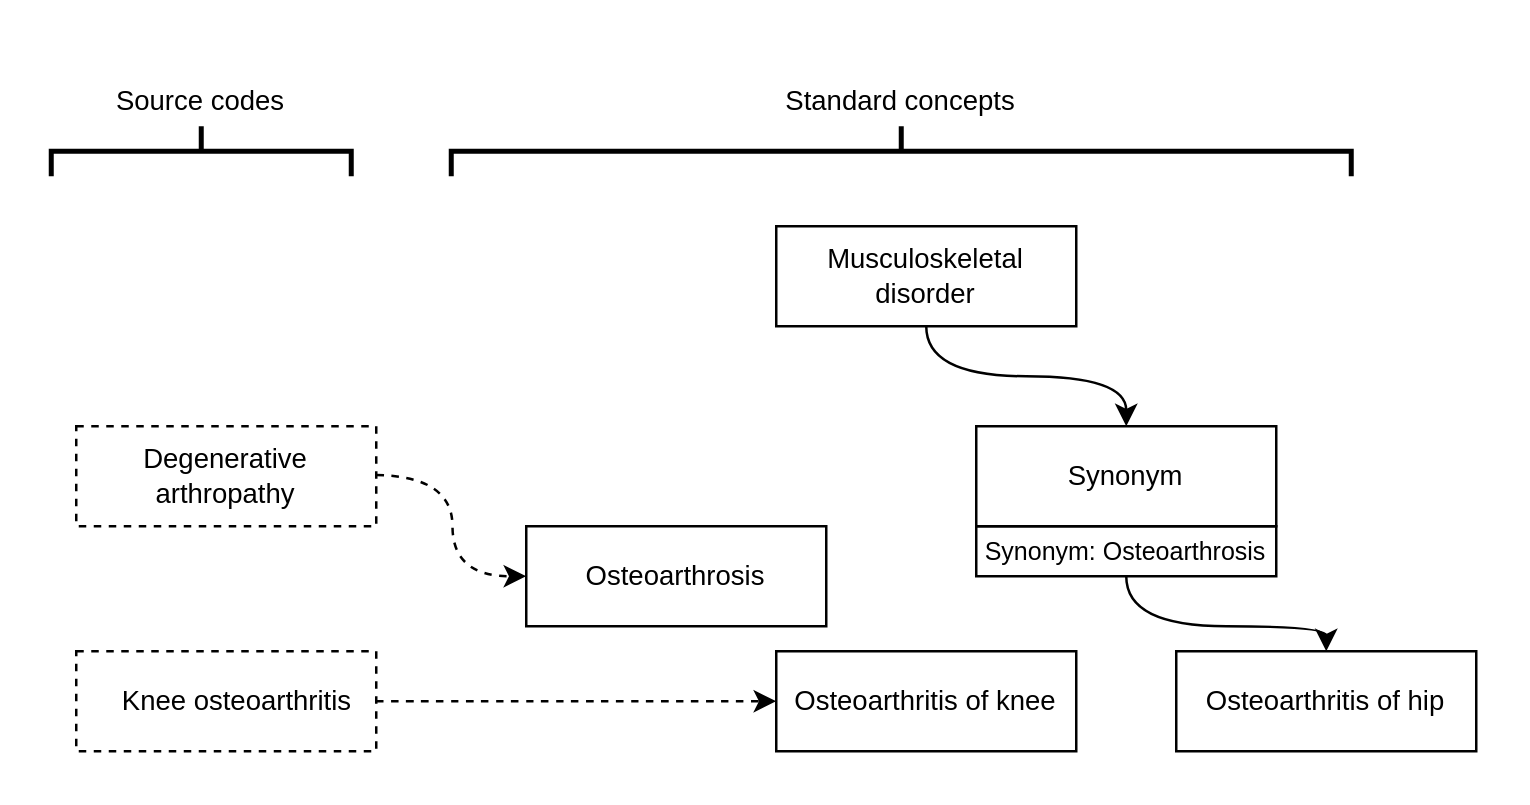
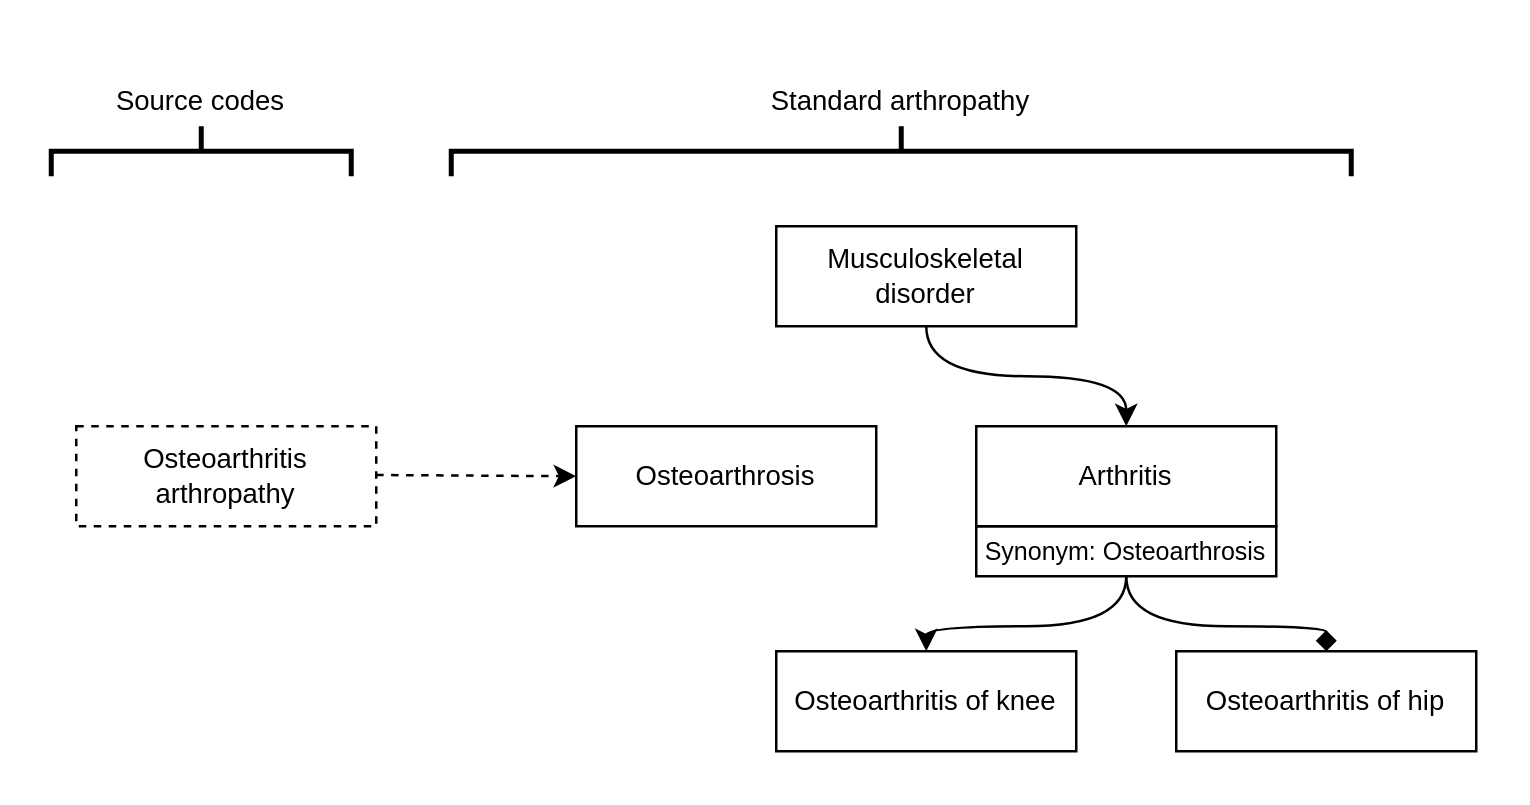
node "Standard concepts": label "Standard concepts" -> "Standard arthropathy"
node "Degenerative arthropathy": label "Degenerative arthropathy" -> "Osteoarthritis arthropathy"
node "Synonym": label "Synonym" -> "Arthritis"
node "Osteoarthrosis": moved (676, 576) -> (726, 476)
edge "Synonym: Osteoarthrosis" -> "Osteoarthritis of knee": added
edge "Synonym: Osteoarthrosis" -> "Osteoarthritis of hip": arrowhead classic -> diamond
node "Knee osteoarthritis": removed
edge "Knee osteoarthritis" -> "Osteoarthritis of knee": removed
